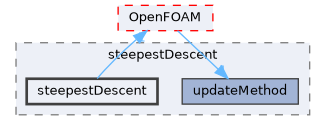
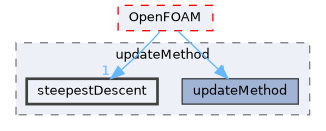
cluster "steepestDescent": label "steepestDescent" -> "updateMethod"
edge "steepestDescent" -> "OpenFOAM": reversed
